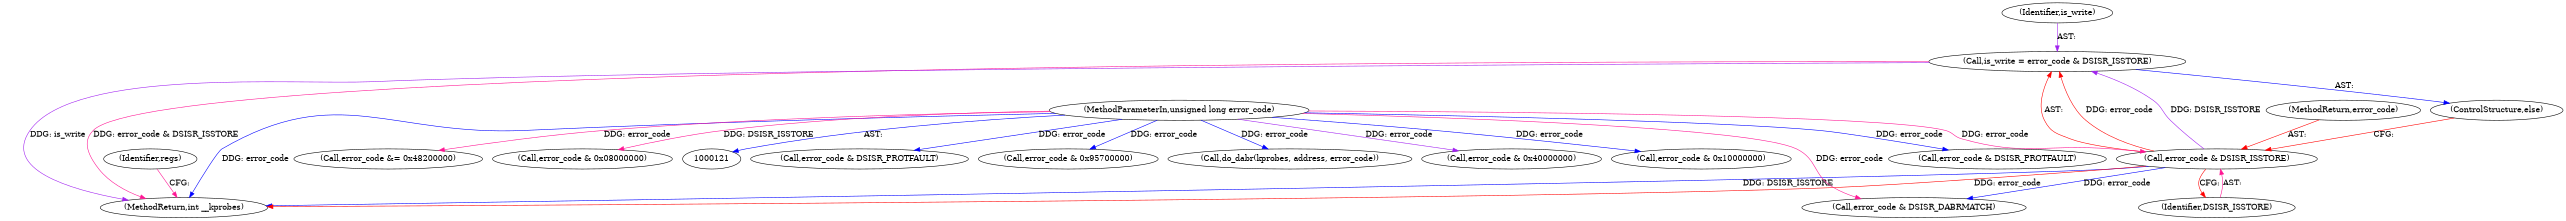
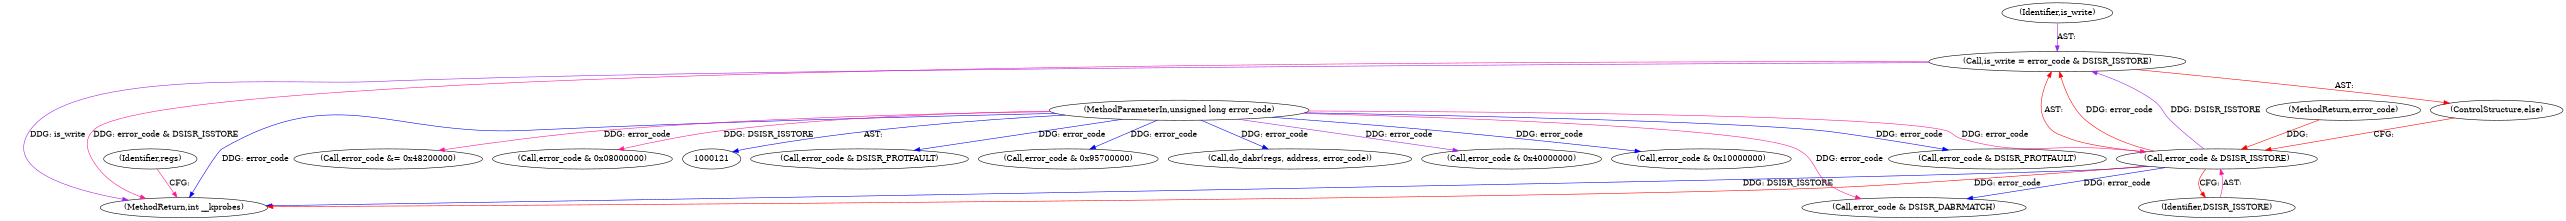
edge "(Call,is_write = error_code & DSISR_ISSTORE)" -> "(ControlStructure,else)": color blue -> red
edge "(MethodReturn,error_code)" -> "(Call,error_code & DSISR_ISSTORE)": label "AST: " -> "DDG: "
node "(Call,do_dabr(kprobes, address, error_code))": label "(Call,do_dabr(kprobes, address, error_code))" -> "(Call,do_dabr(regs, address, error_code))"
